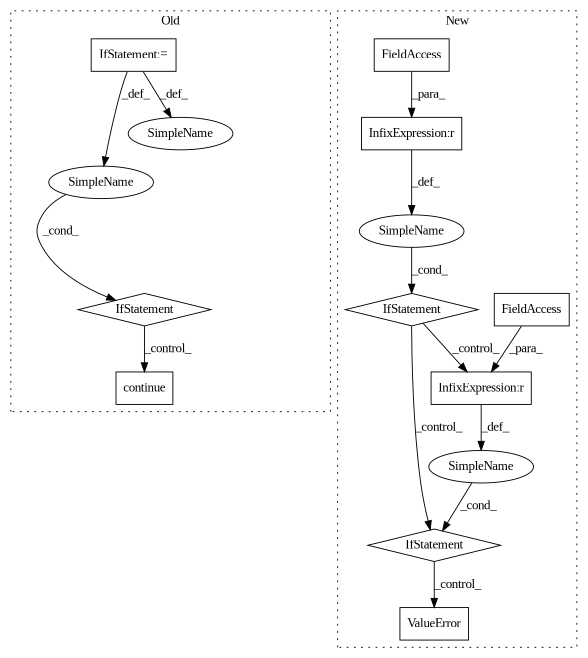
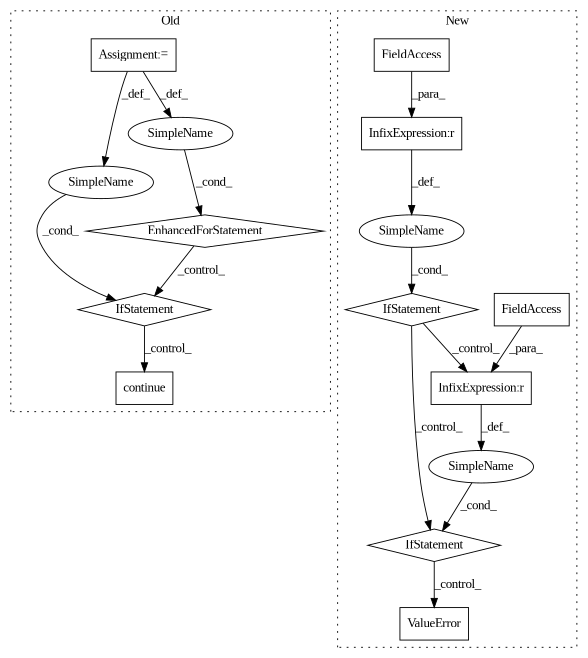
node "IfStatement:=": label "IfStatement:=" -> "Assignment:="
node "EnhancedForStatement": added
